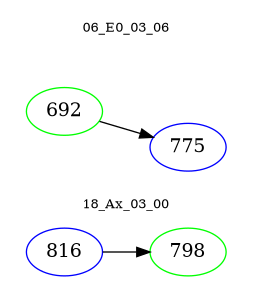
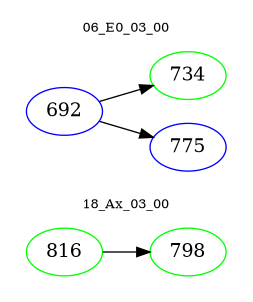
cluster "06_E0_03_06": label "06_E0_03_06" -> "06_E0_03_00"
node "734": added
node "692": color green -> blue
node "816": color blue -> green
